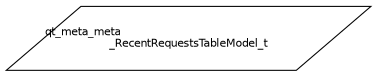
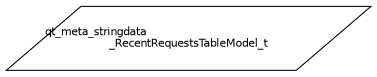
node "qt_meta_meta _RecentRequestsTableModel_t": label "qt_meta_meta _RecentRequestsTableModel_t" -> "qt_meta_stringdata _RecentRequestsTableModel_t"
